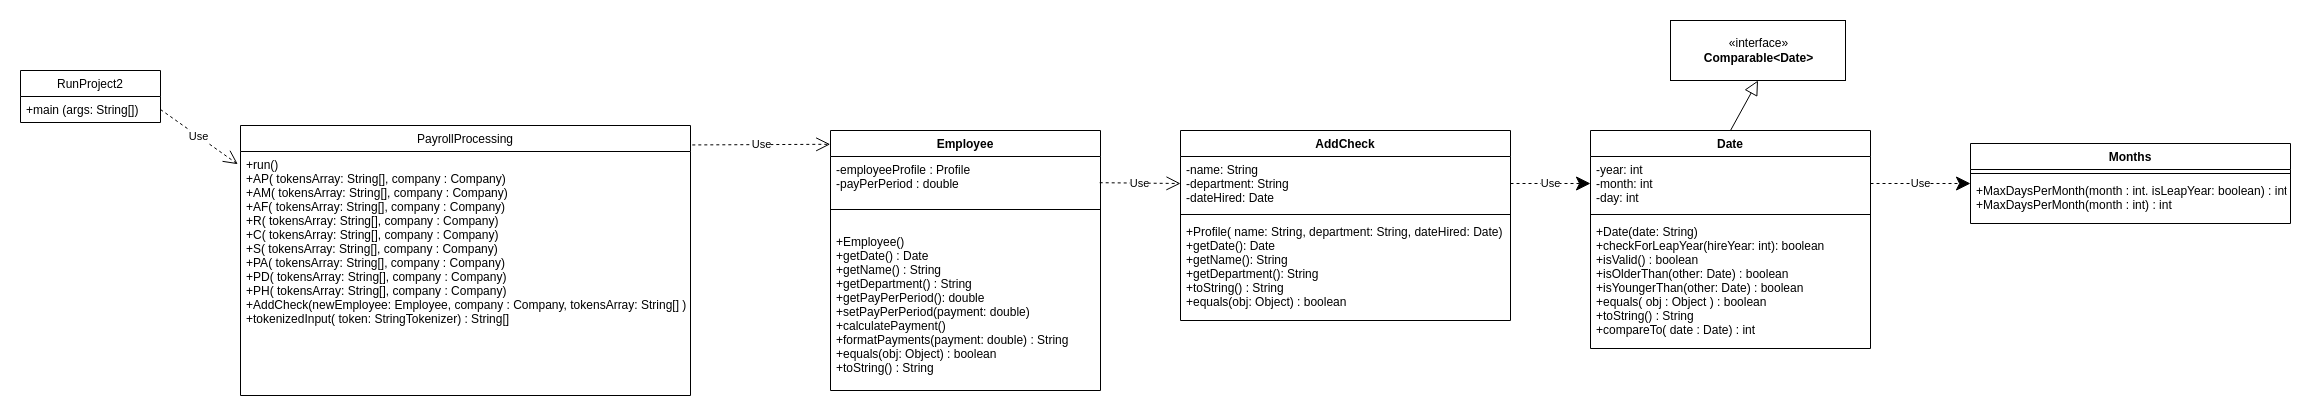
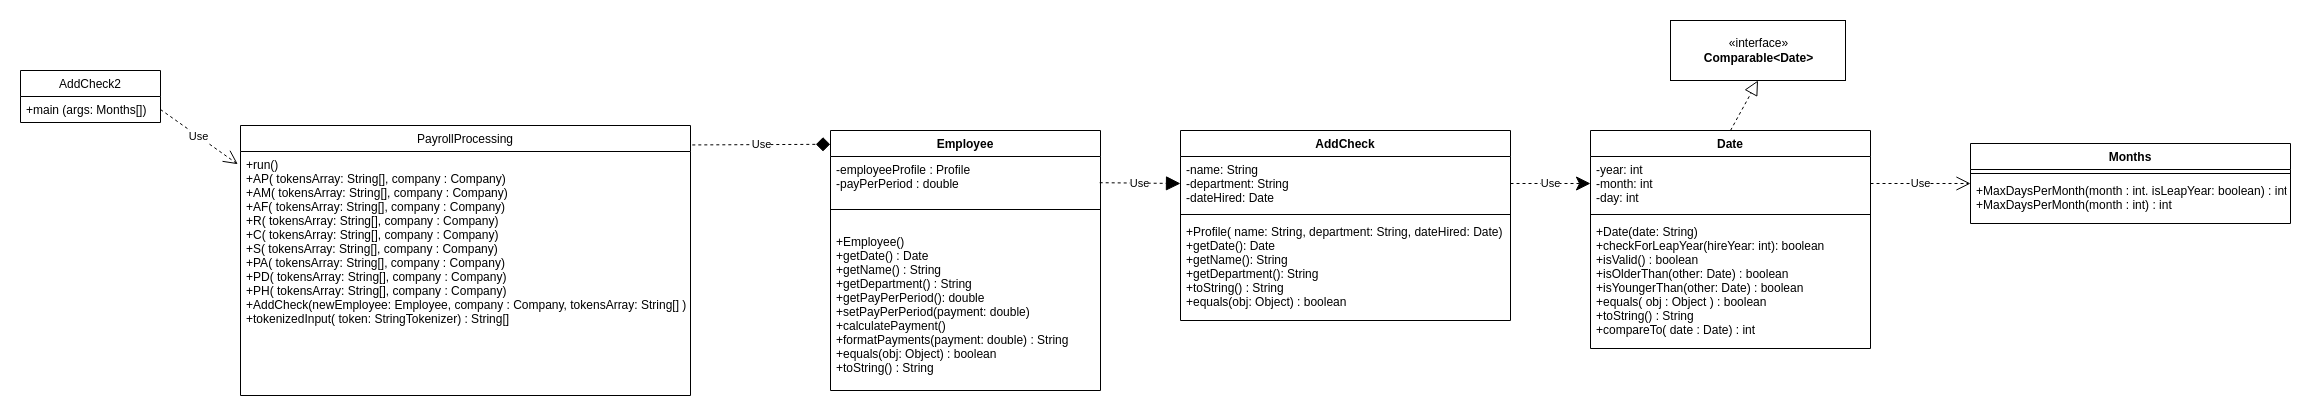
node "RunProject2": label "RunProject2" -> "AddCheck2"
node "+main (args: String[])": label "+main (args: String[])" -> "+main (args: Months[])"
edge "Date" -> "«interface» Comparable<Date>": style solid -> dashed
edge "PayrollProcessing" -> "Employee": arrowhead open -> diamond
edge "-employeeProfile : Profile -payPerPeriod : double" -> "-name: String -department: String -dateHired: Date": arrowhead open -> block
edge "-year: int -month: int -day: int" -> "Months": arrowhead classic -> open
